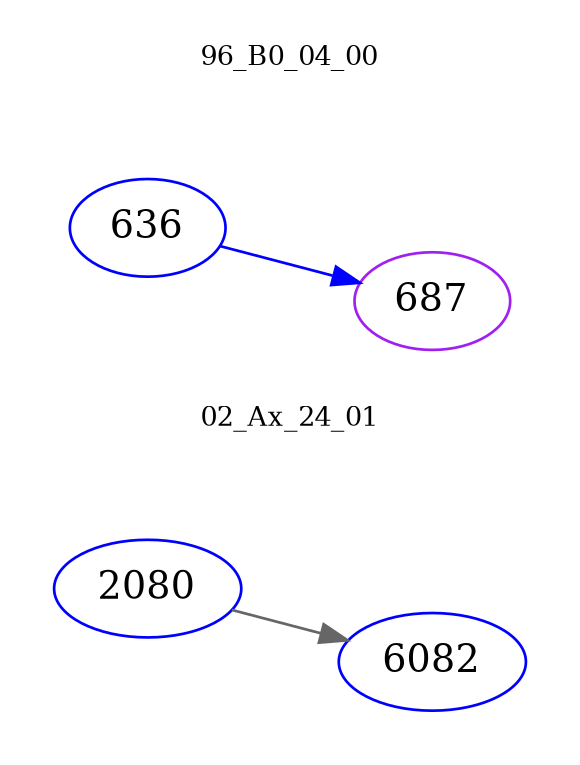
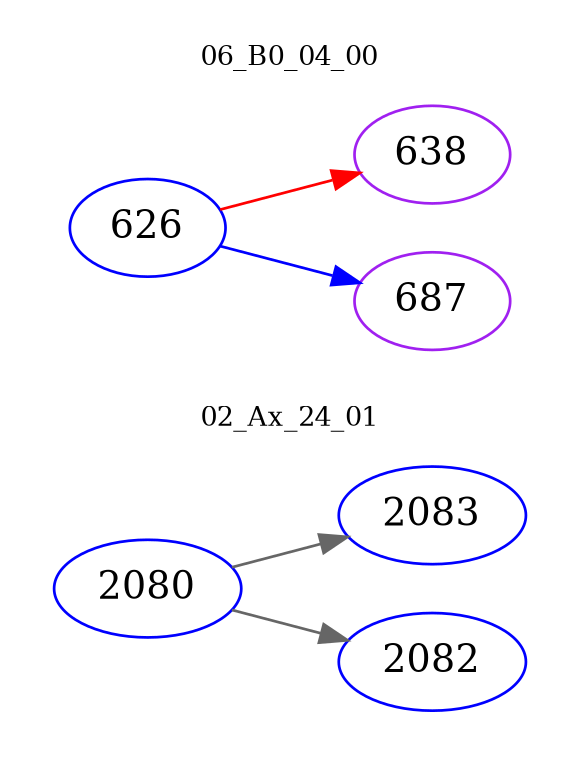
cluster "96_B0_04_00": label "96_B0_04_00" -> "06_B0_04_00"
node "638": added
node "636": label "636" -> "626"
node "2083": added
node "6082": label "6082" -> "2082"
